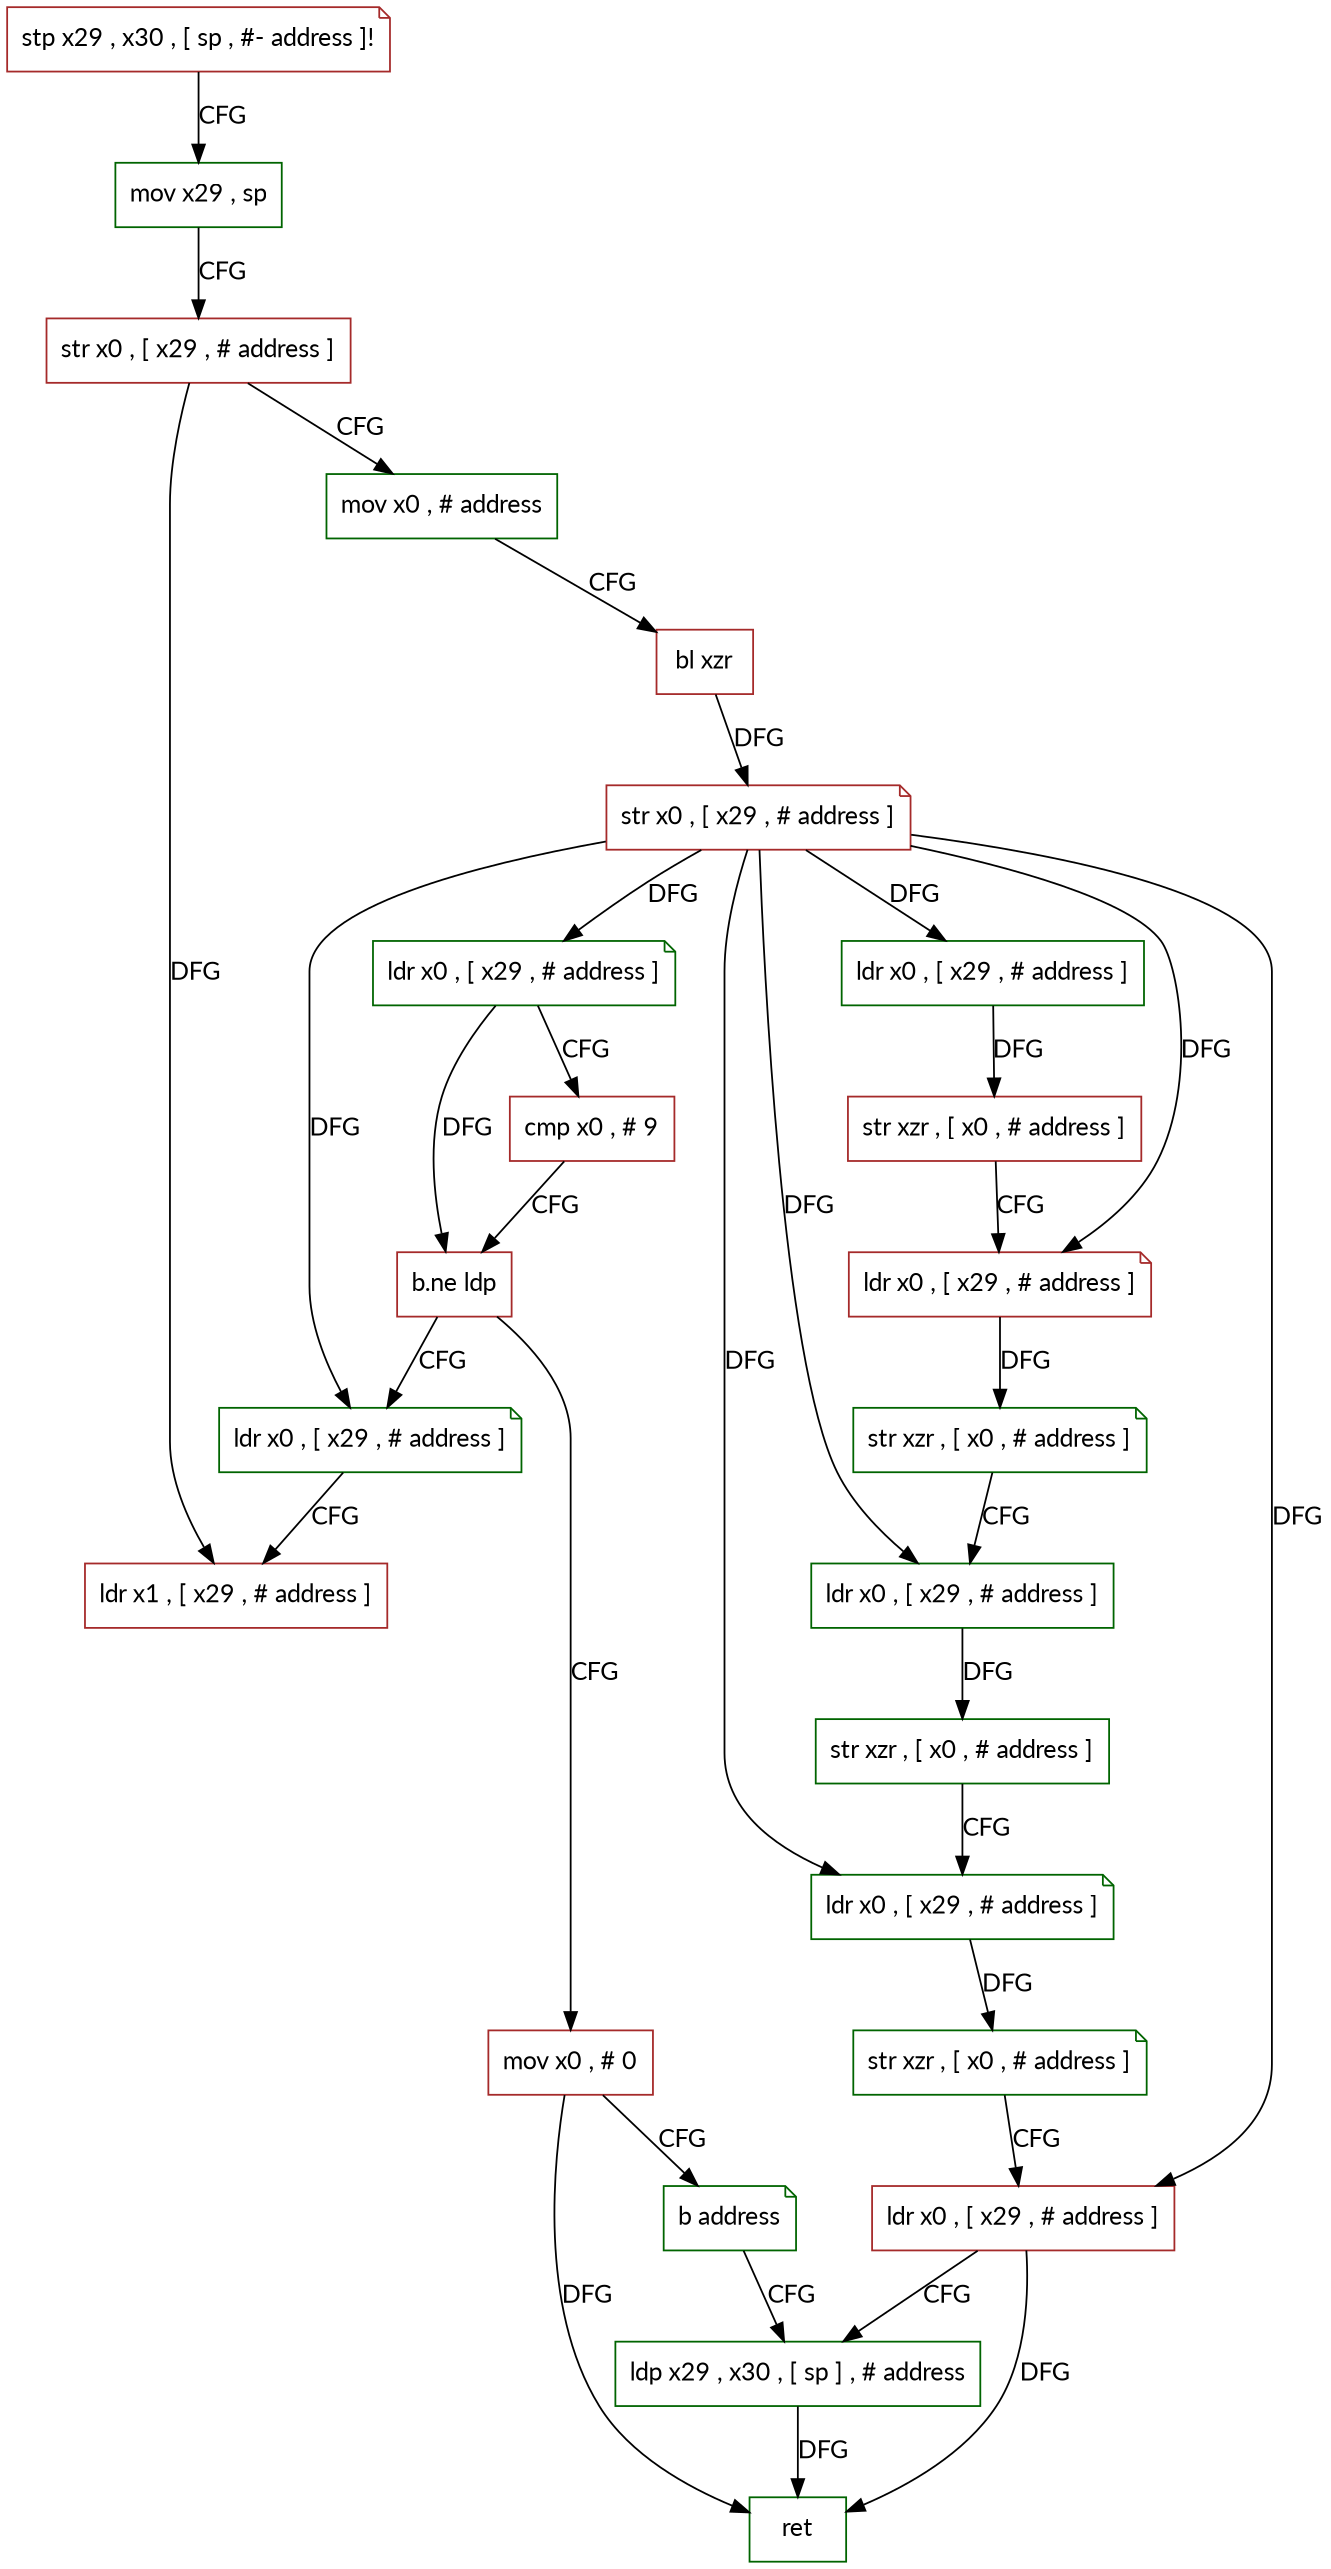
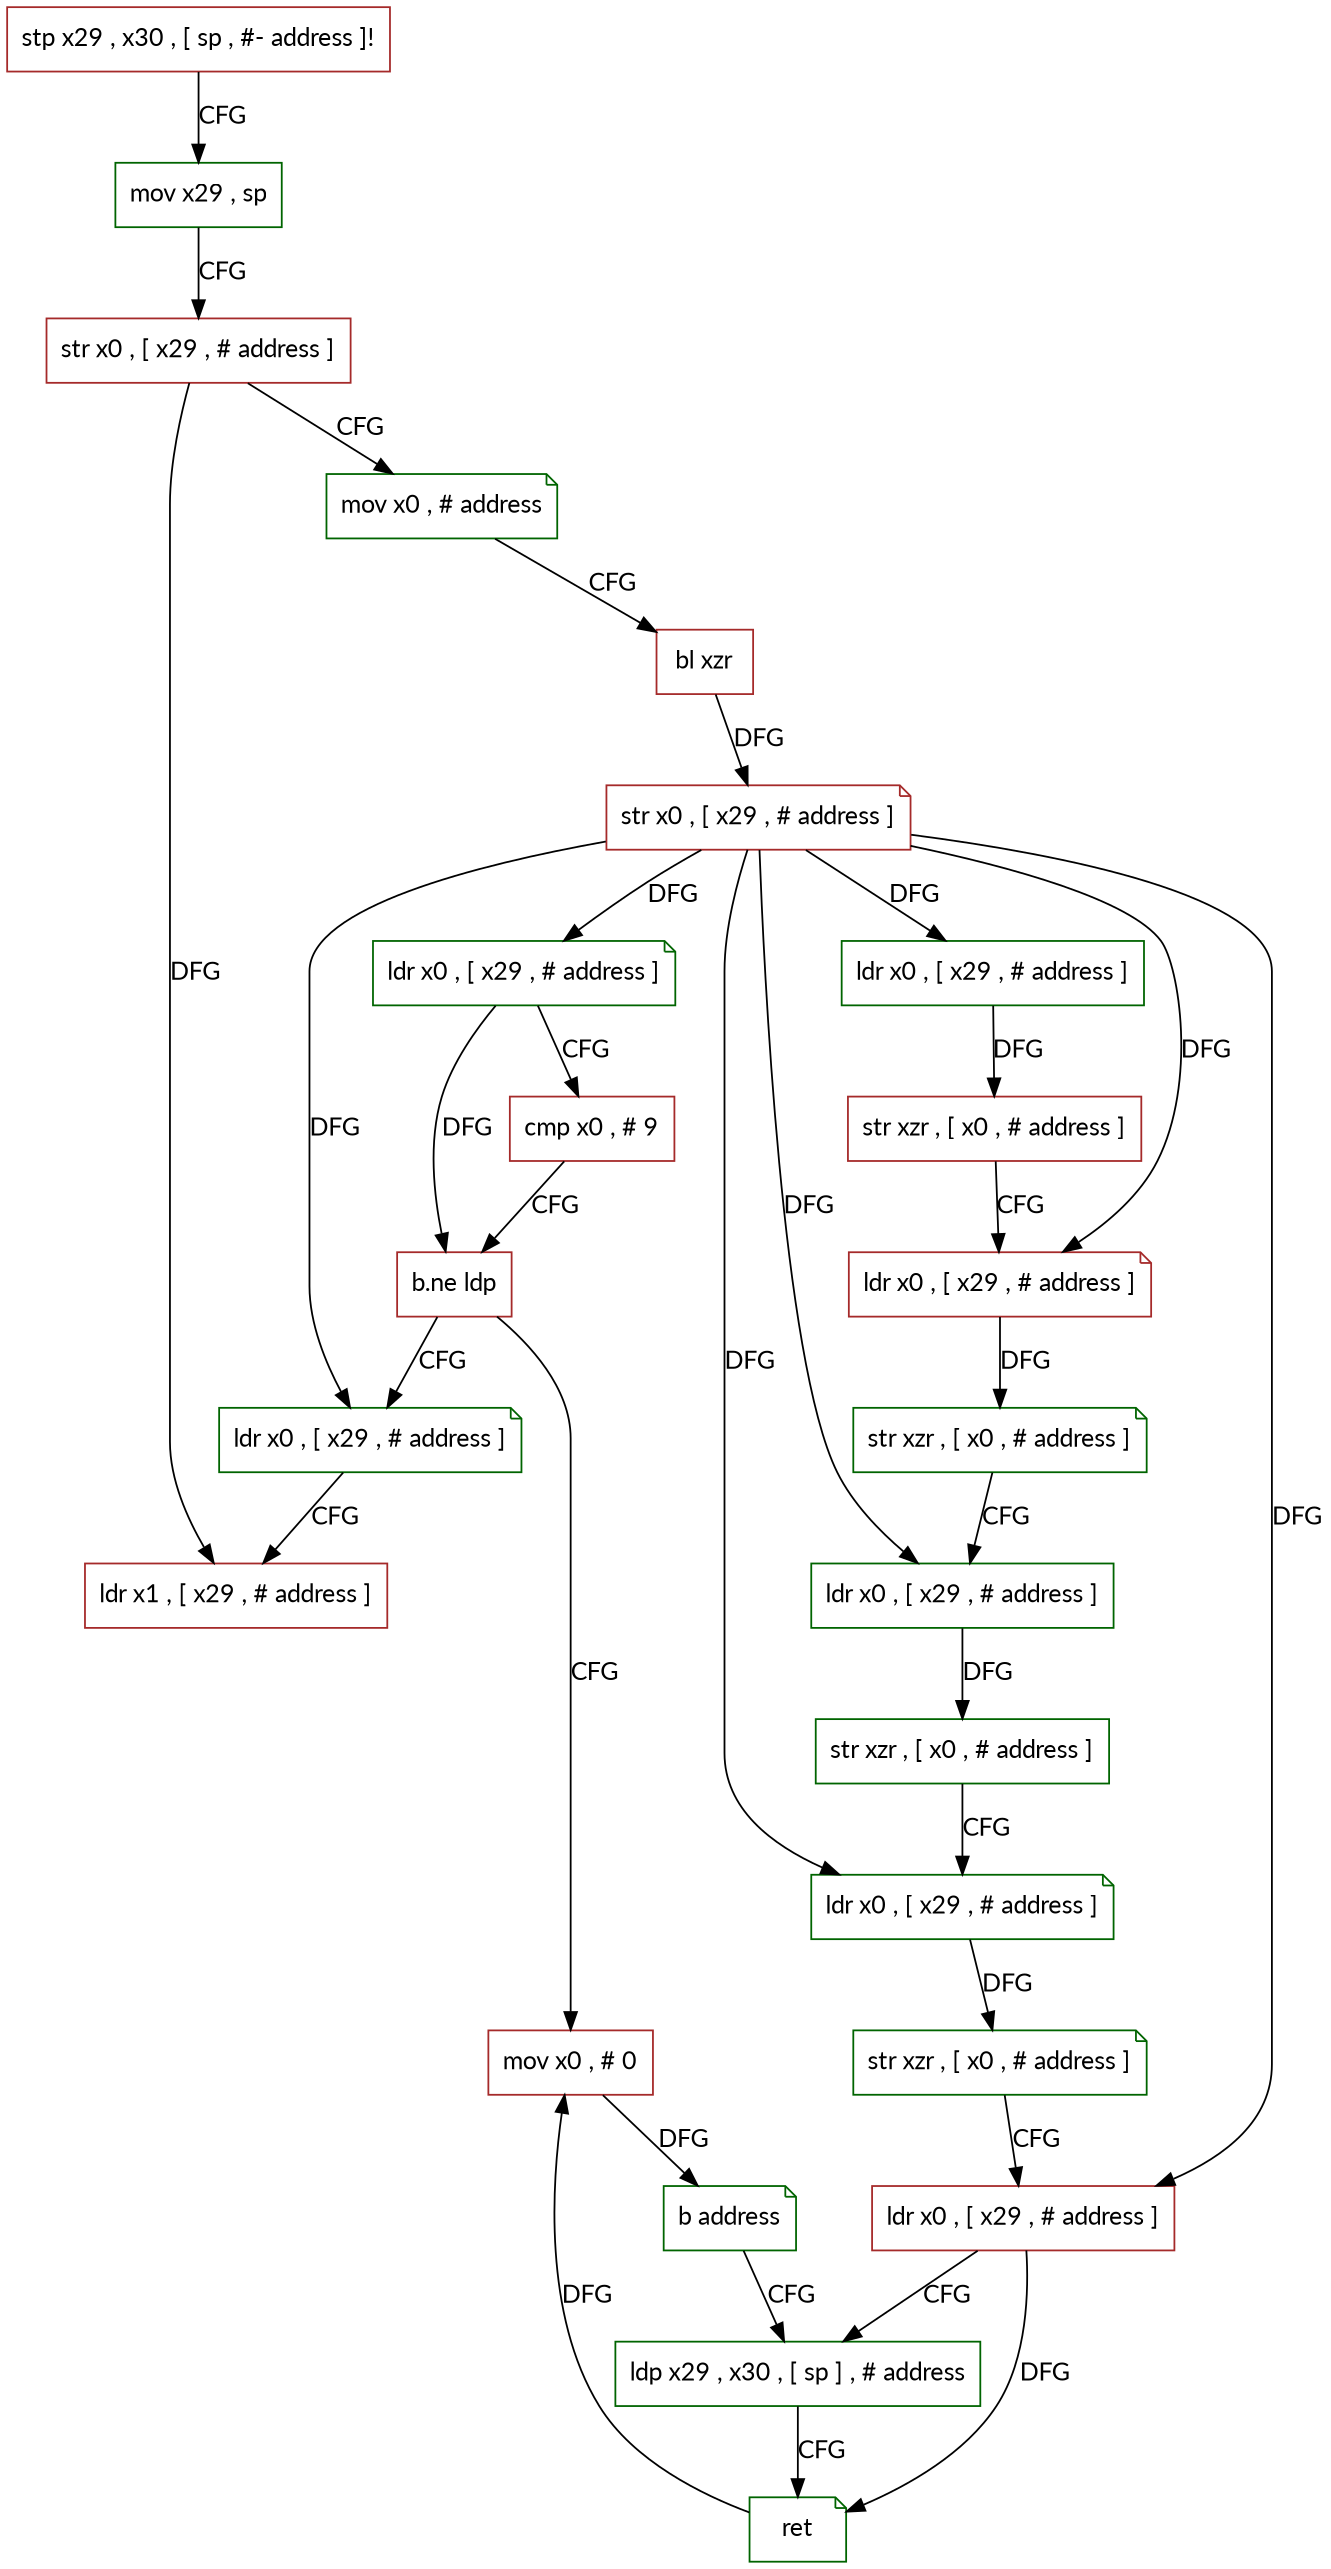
node "stp x29 , x30 , [ sp , #- address ]!": shape note -> box
node "mov x0 , # address": shape box -> note
edge "mov x0 , # 0" -> "b address": label "CFG" -> "DFG"
edge "mov x0 , # 0" -> "ret": reversed
edge "ldp x29 , x30 , [ sp ] , # address" -> "ret": label "DFG" -> "CFG"
node "ret": shape box -> note
